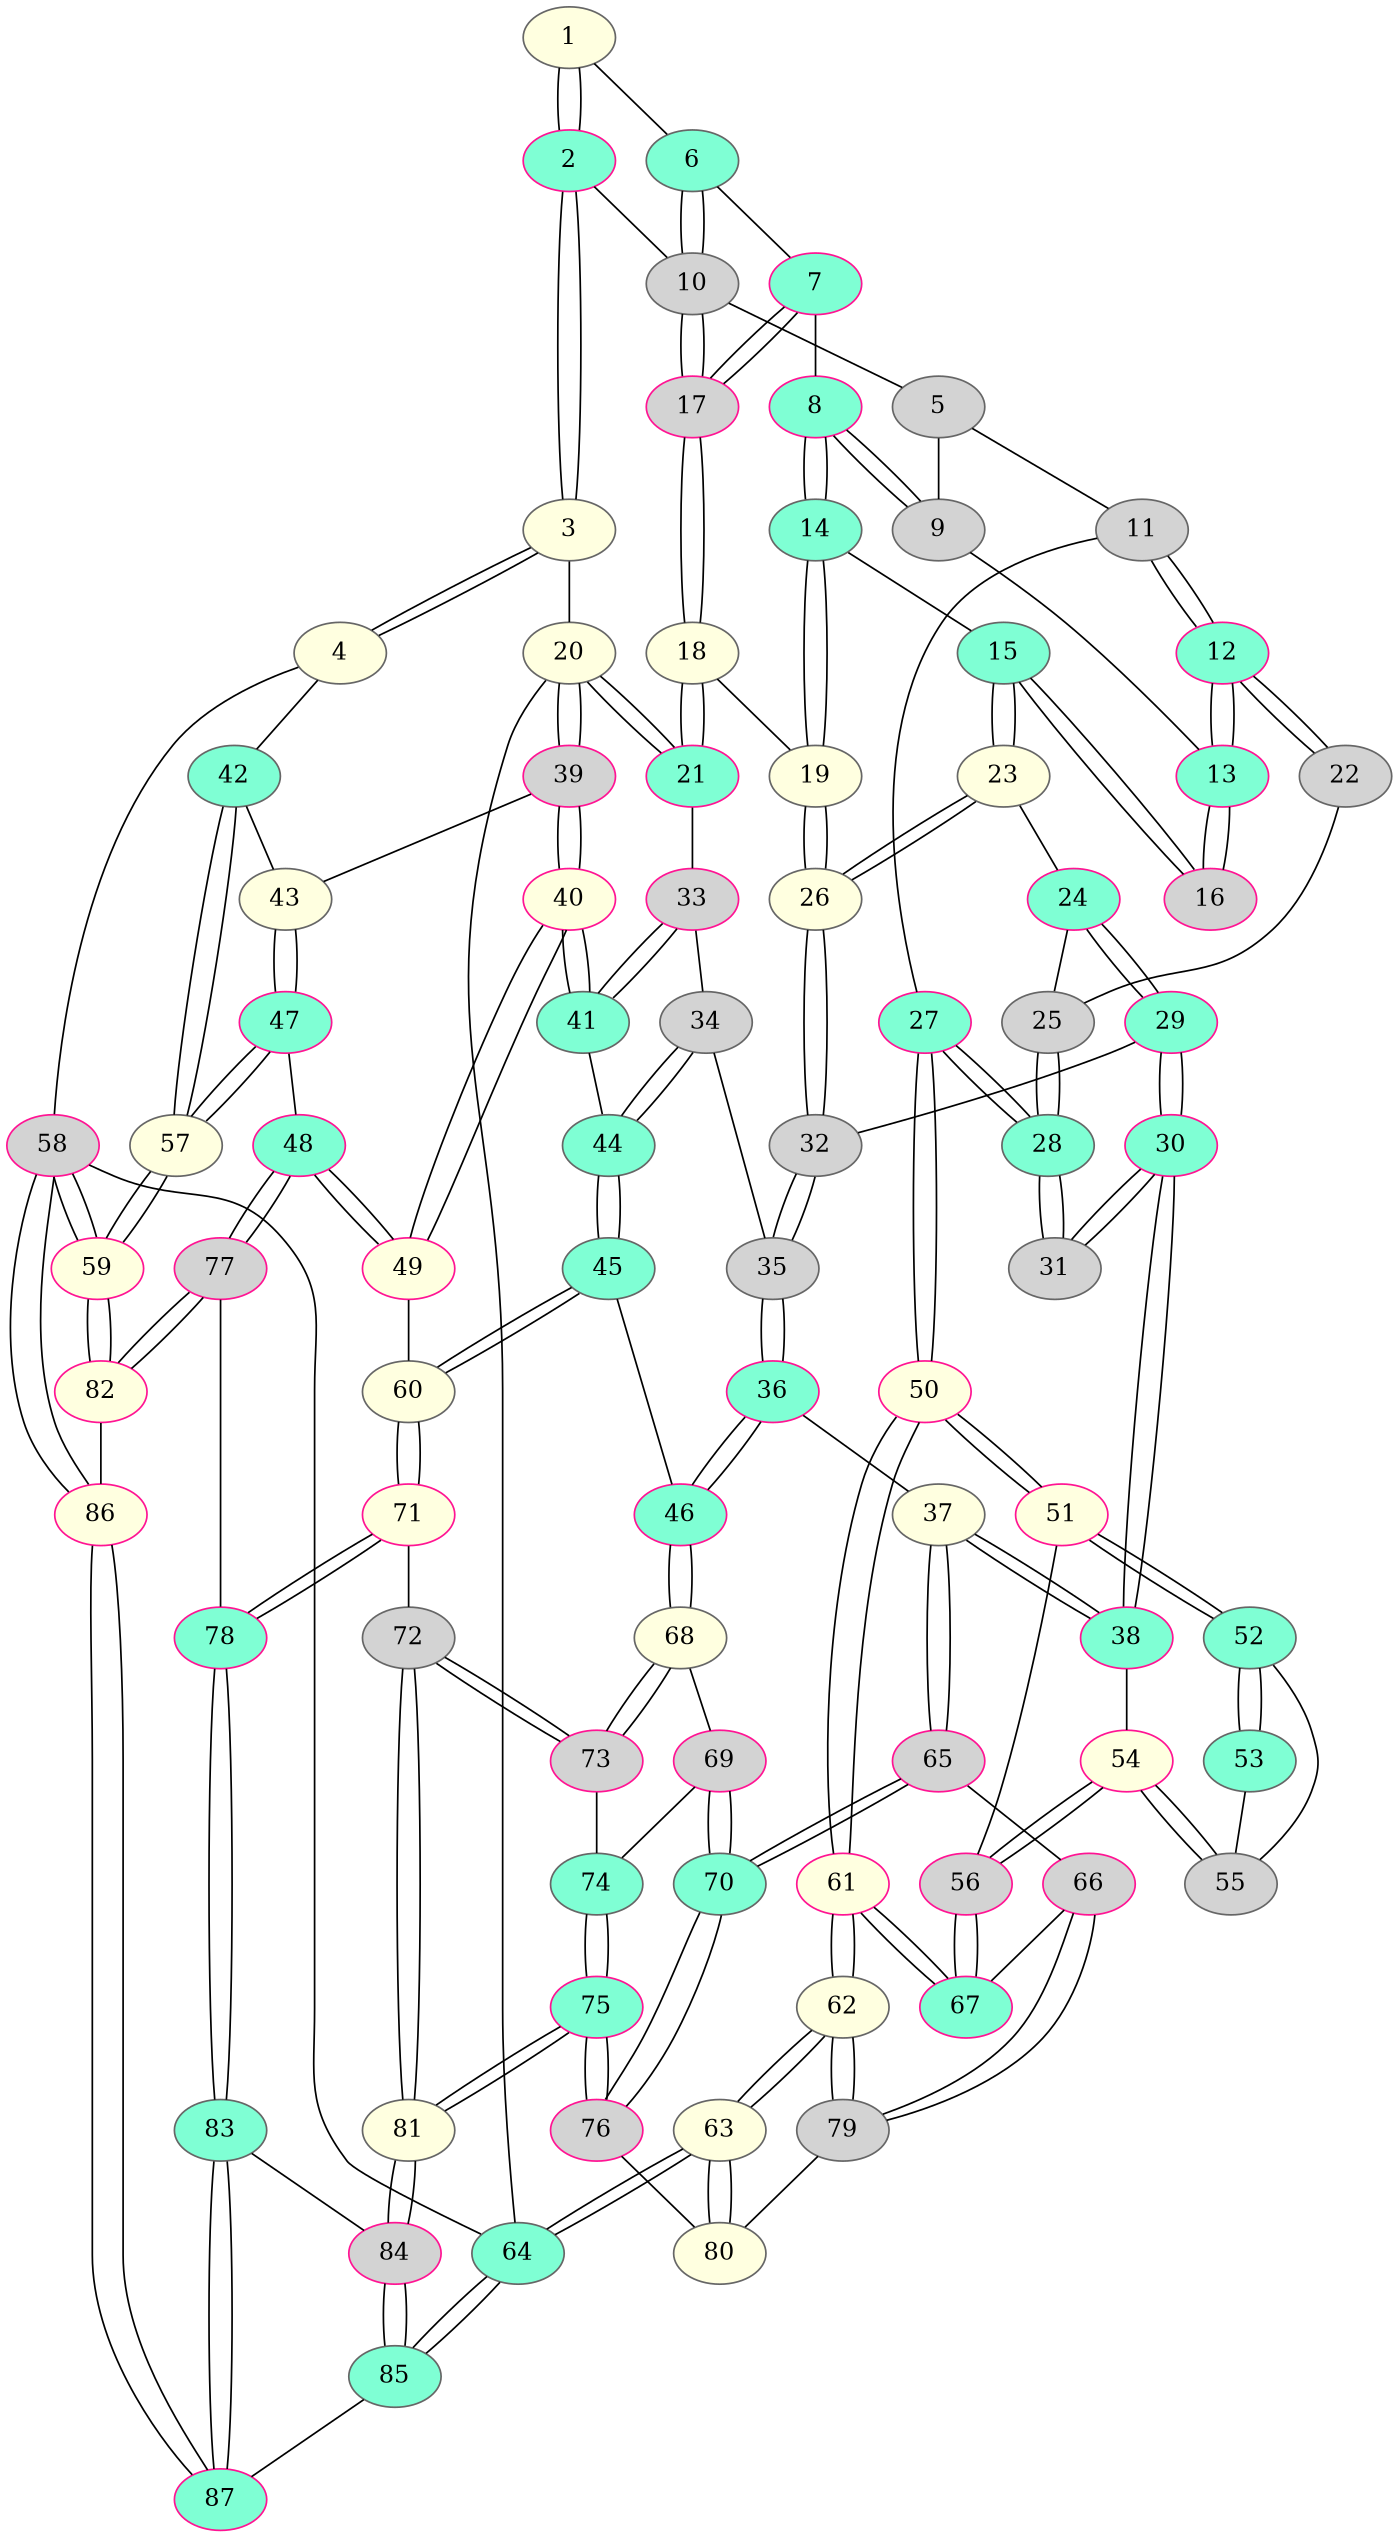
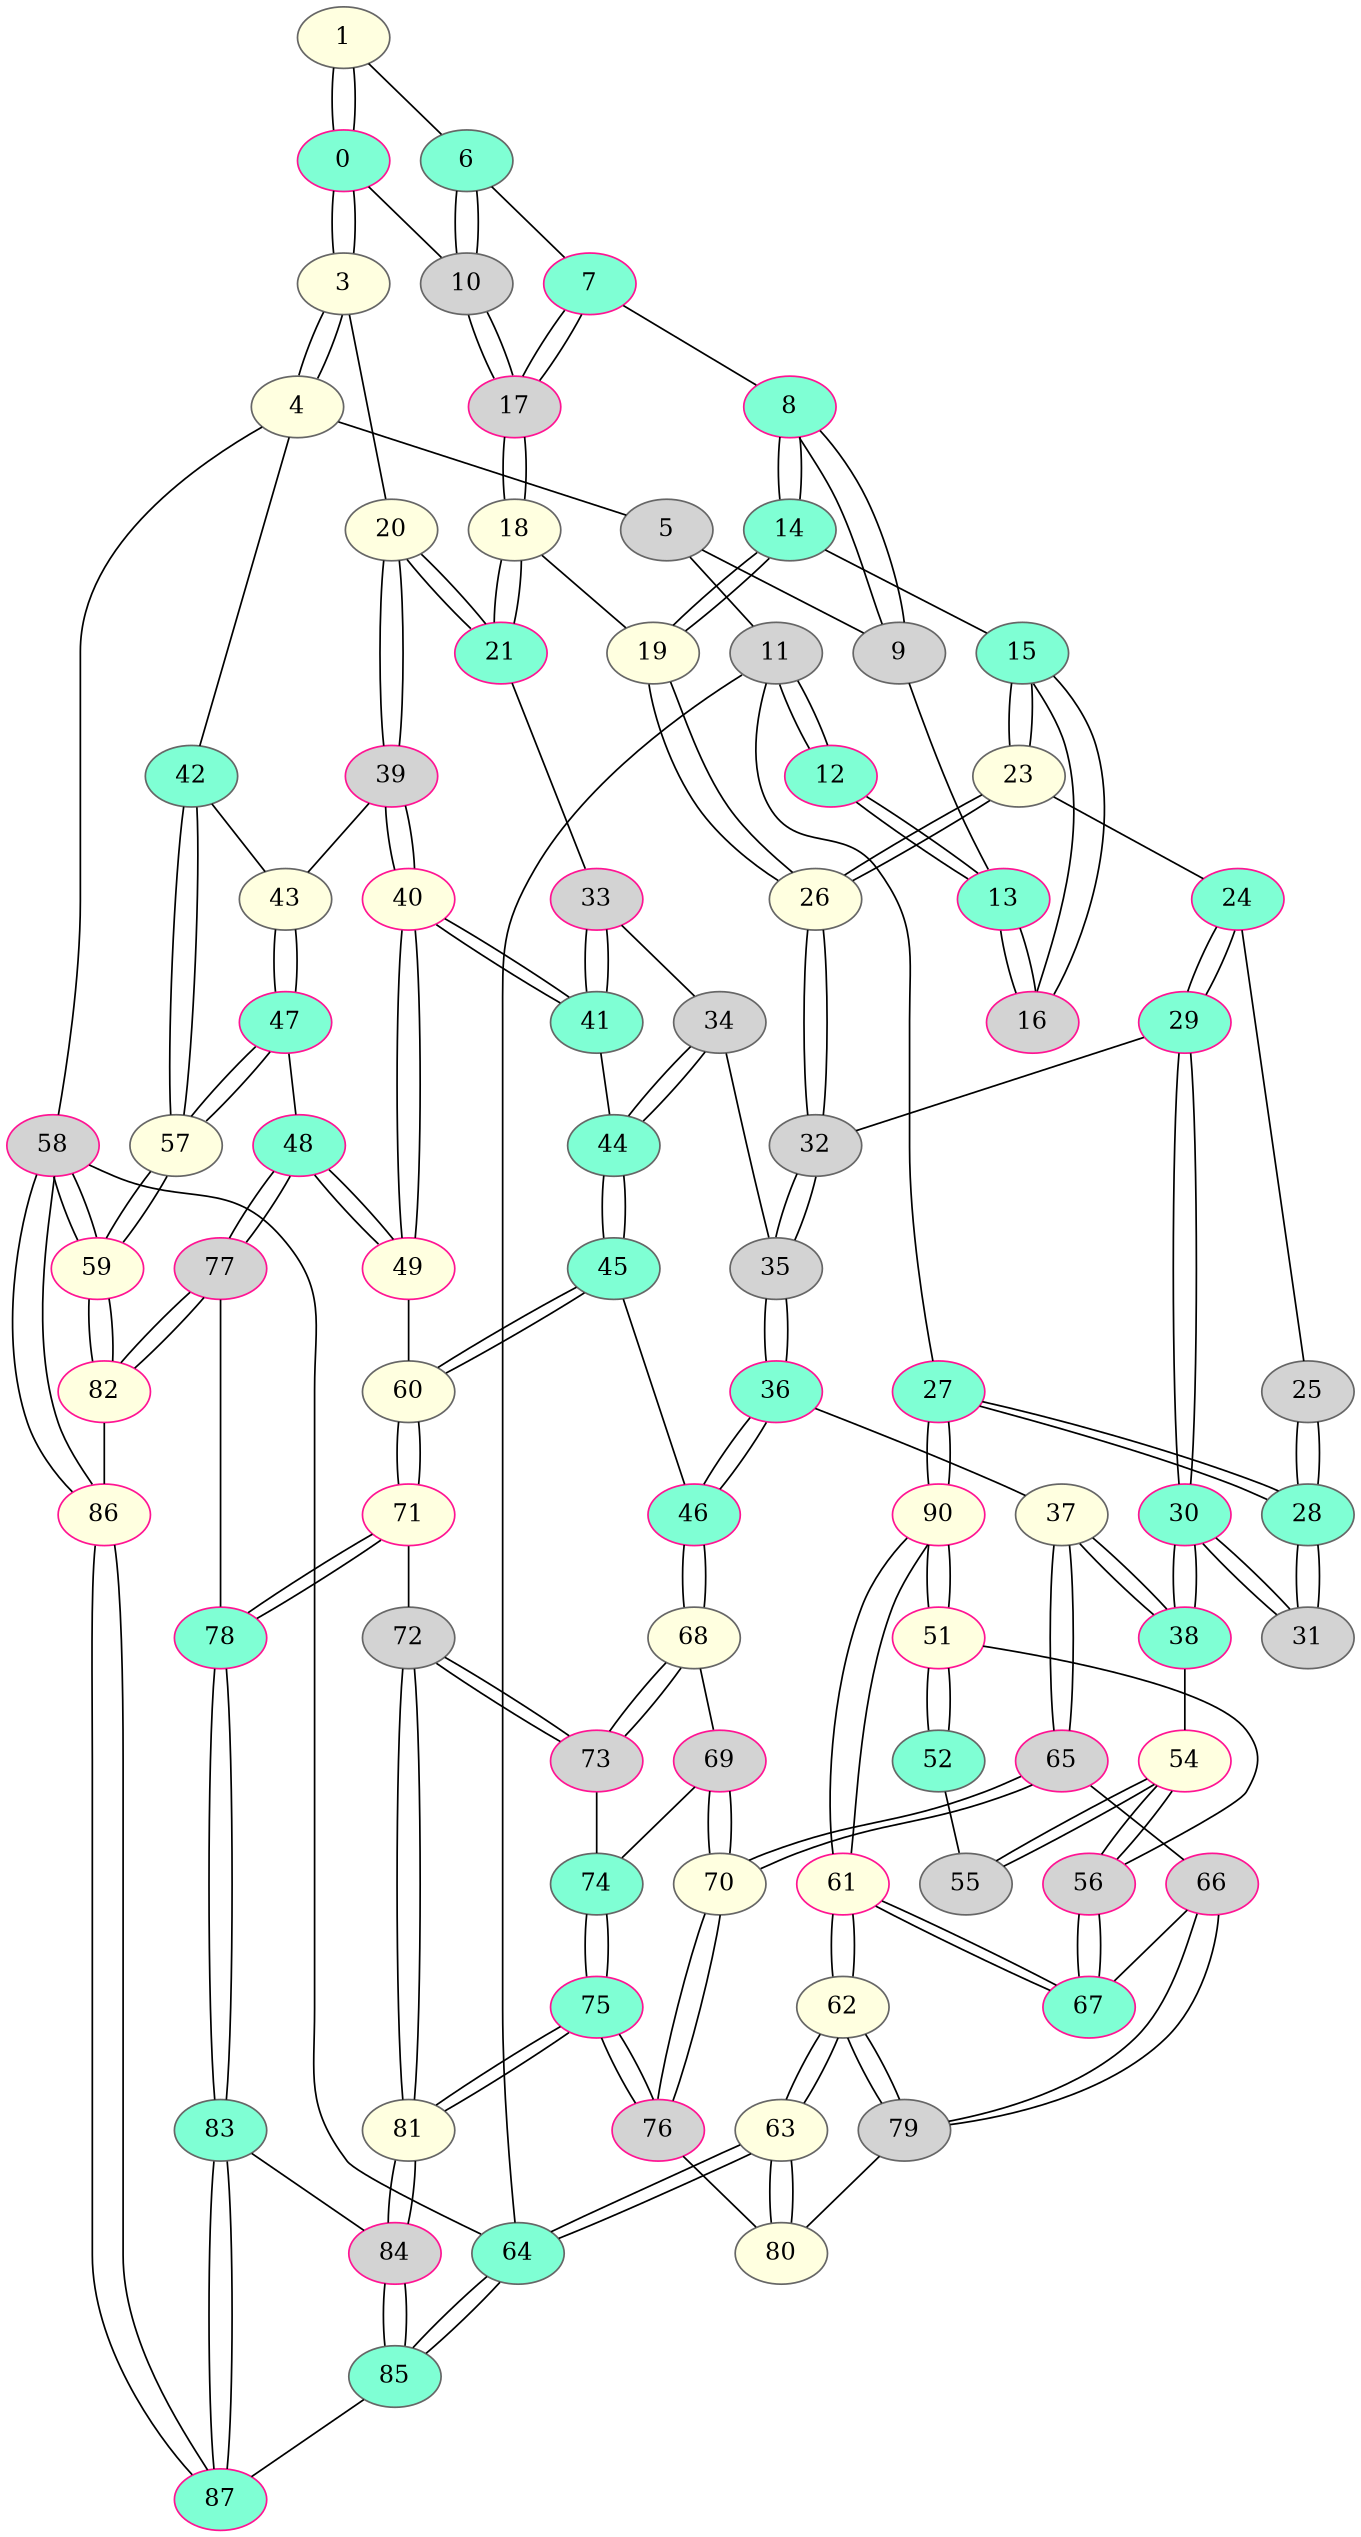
node "2": label "2" -> "0"
edge "10" -- "5": now "4" -- "5"
node "22": removed
node "50": label "50" -> "90"
edge "20" -- "64": now "11" -- "64"
node "53": removed
node "70": fillcolor aquamarine -> lightyellow
